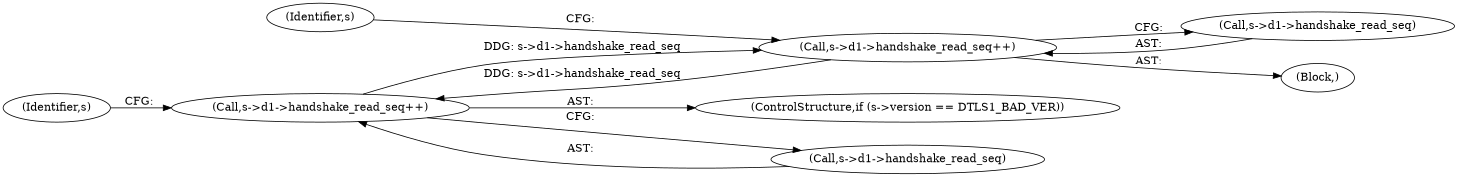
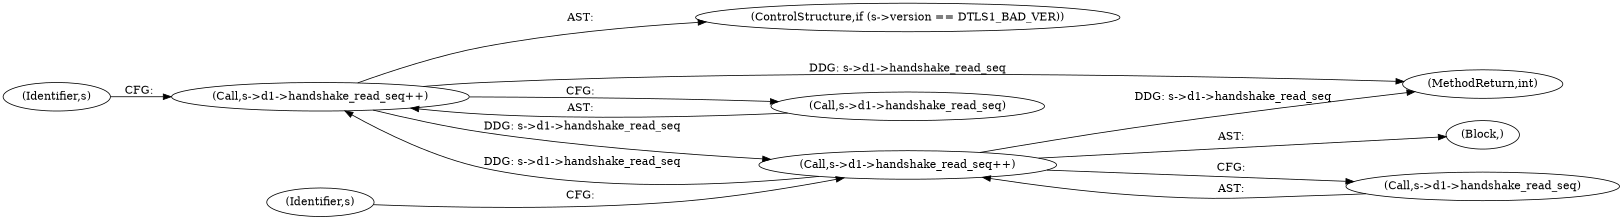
node "(MethodReturn,int)": added
